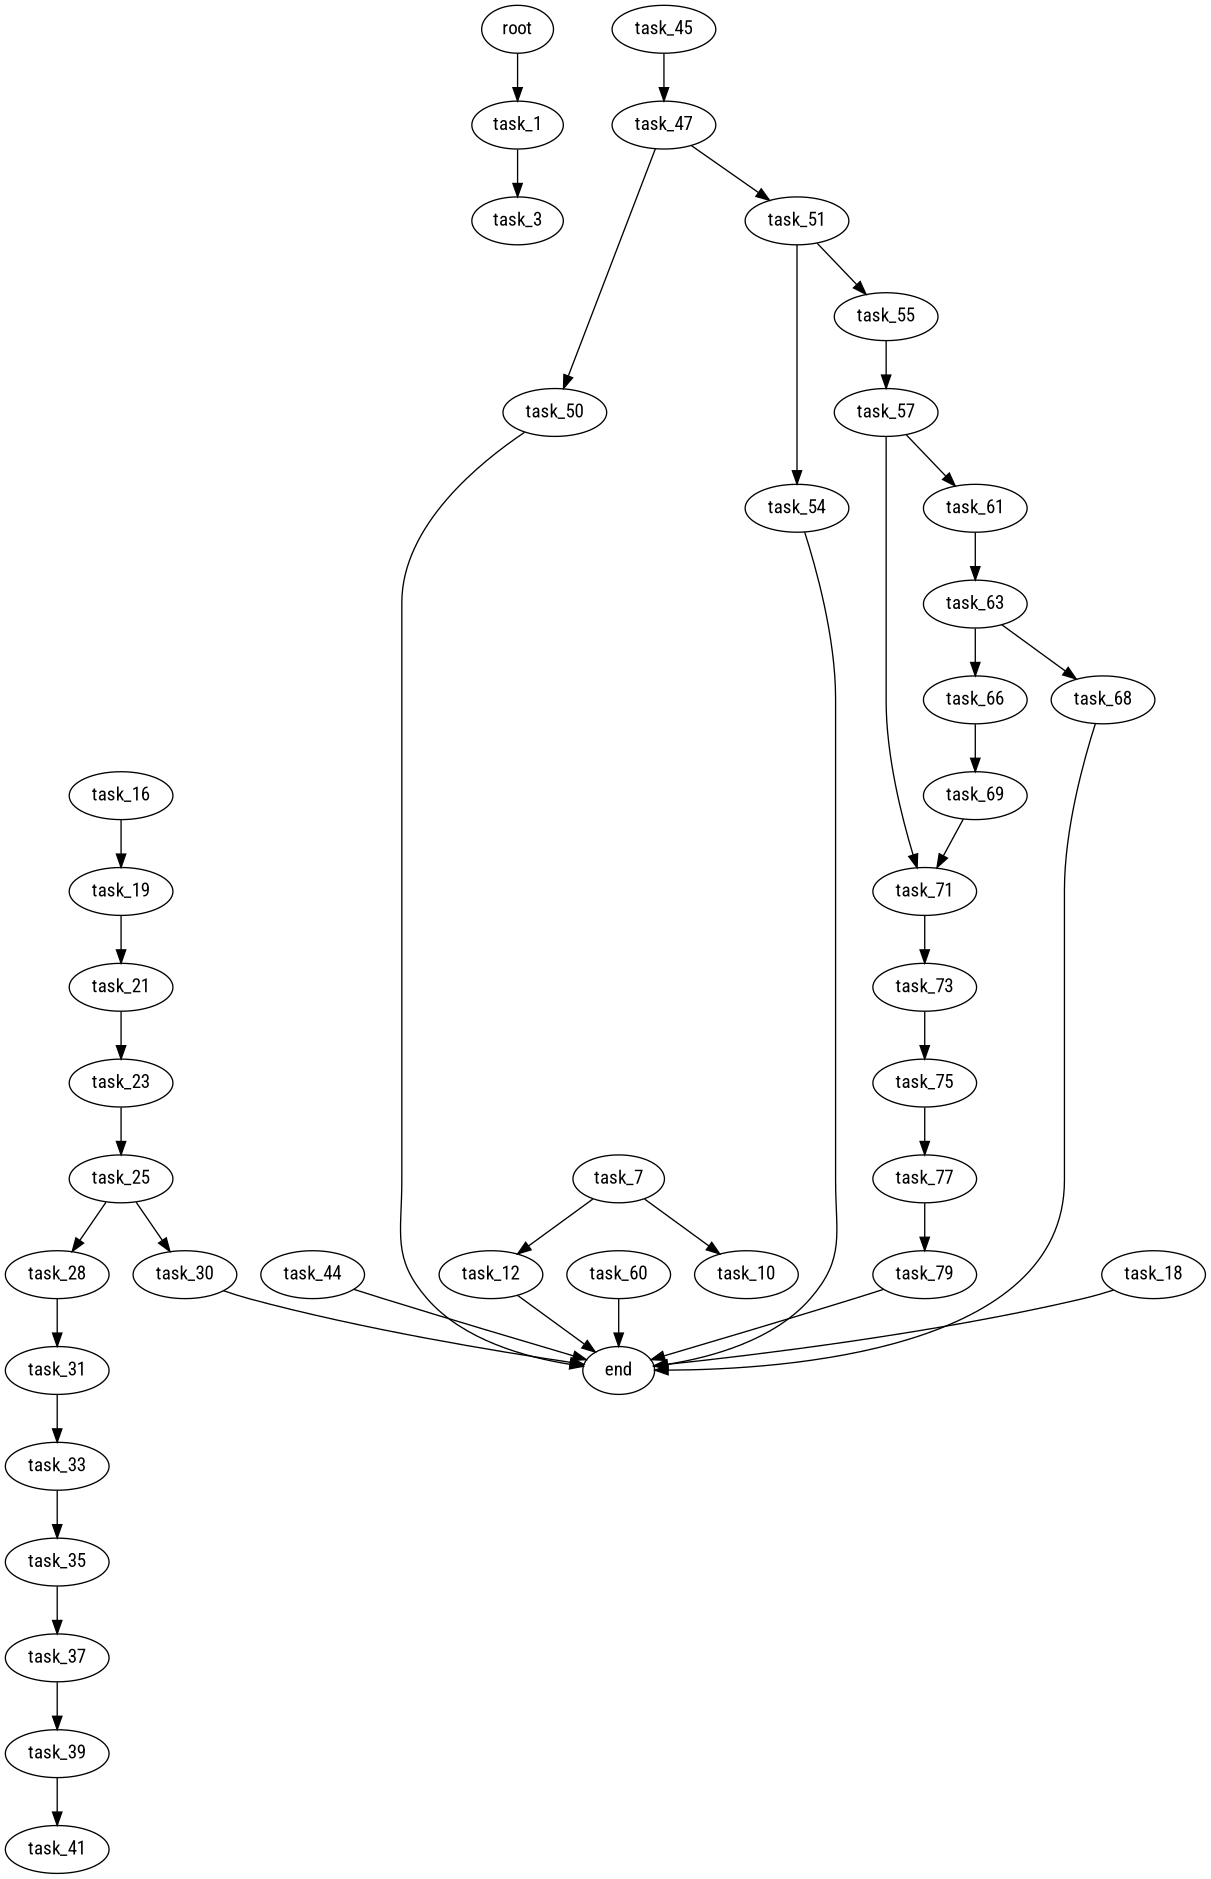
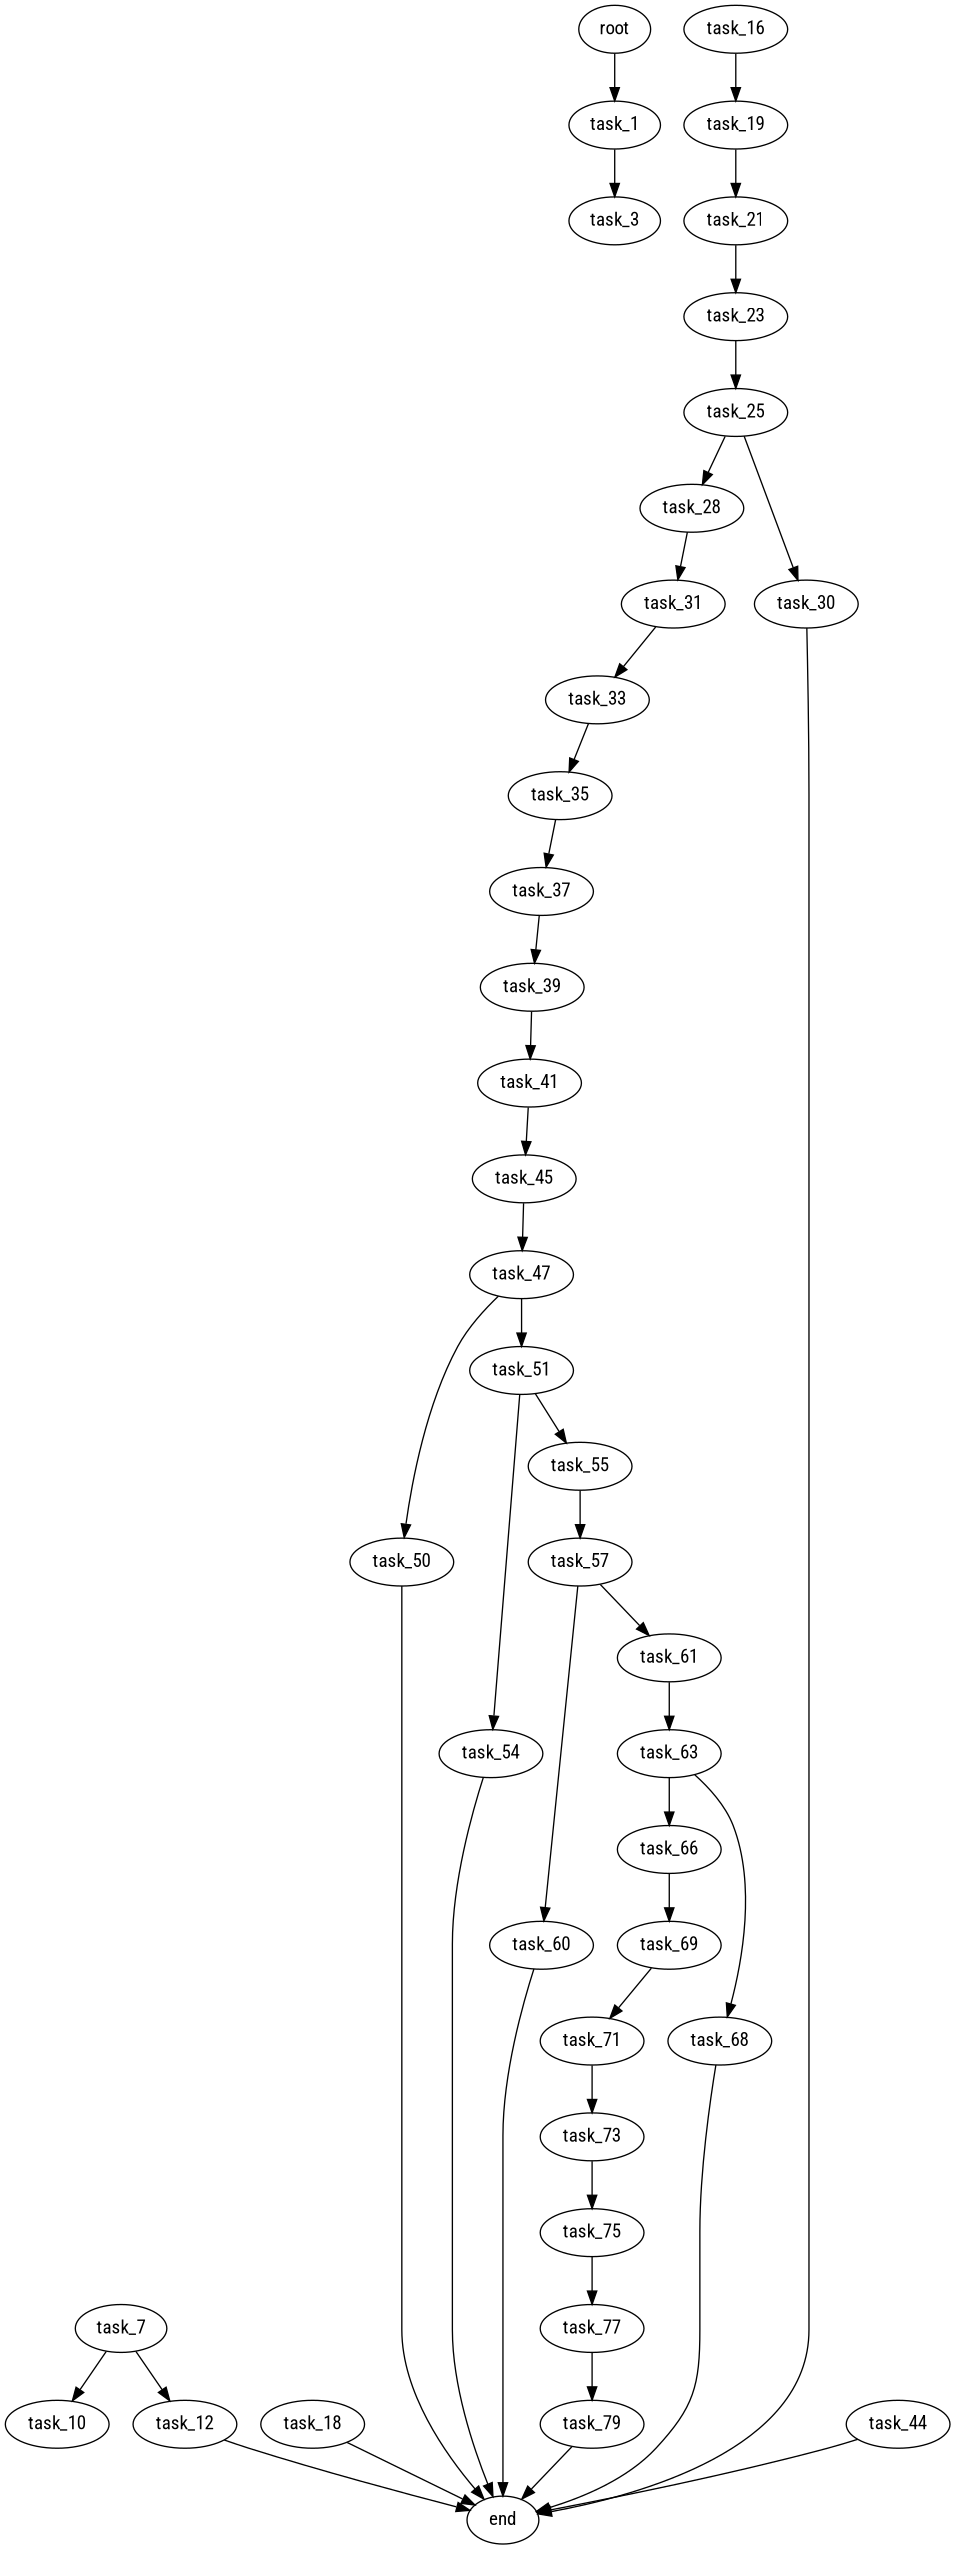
edge "task_57" -> "task_71": now "task_57" -> "task_60"
edge "task_41" -> "task_45": added
